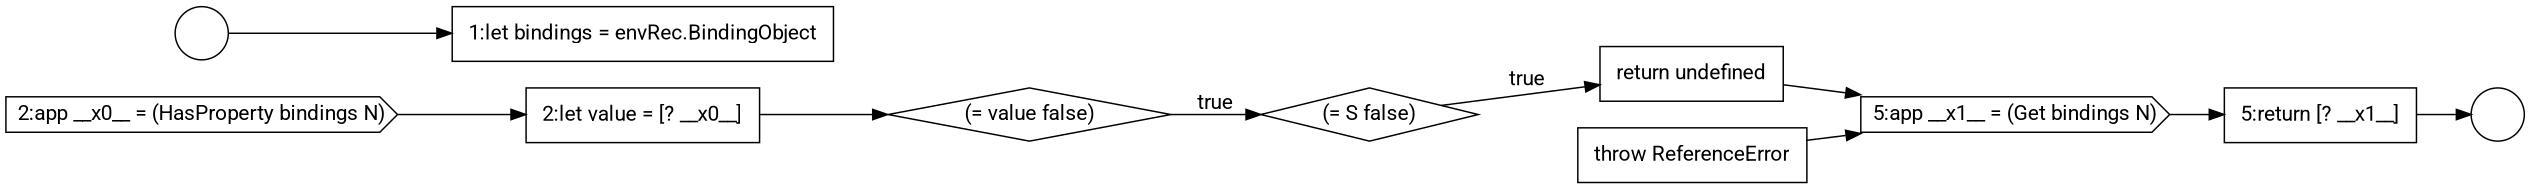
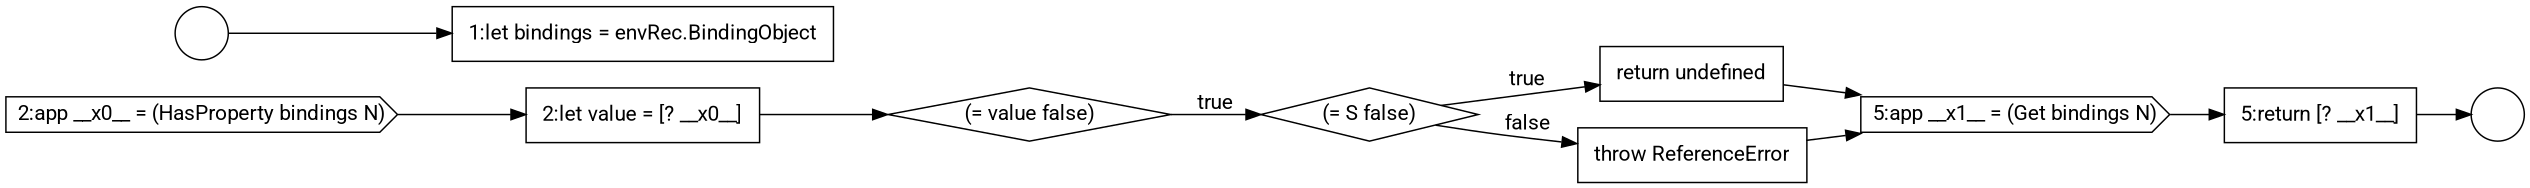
edge "(= S false)" -> "throw ReferenceError": added, label "false"
